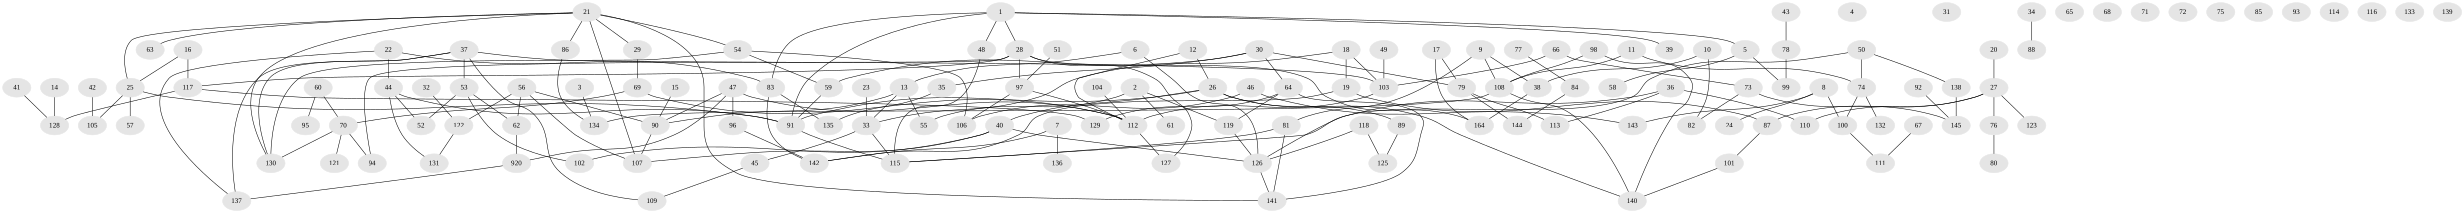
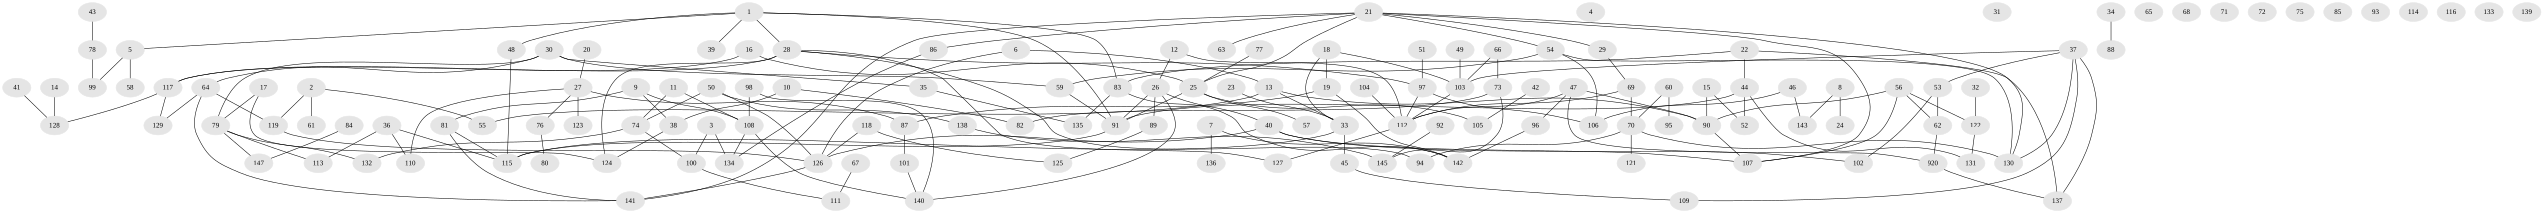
edge "77" -- "84": now "77" -- "25"
edge "8" -- "100": now "3" -- "100"
edge "53" -- "52": now "15" -- "52"
node "164": label "164" -> "124"
node "144": label "144" -> "147"
edge "79" -- "132": added
